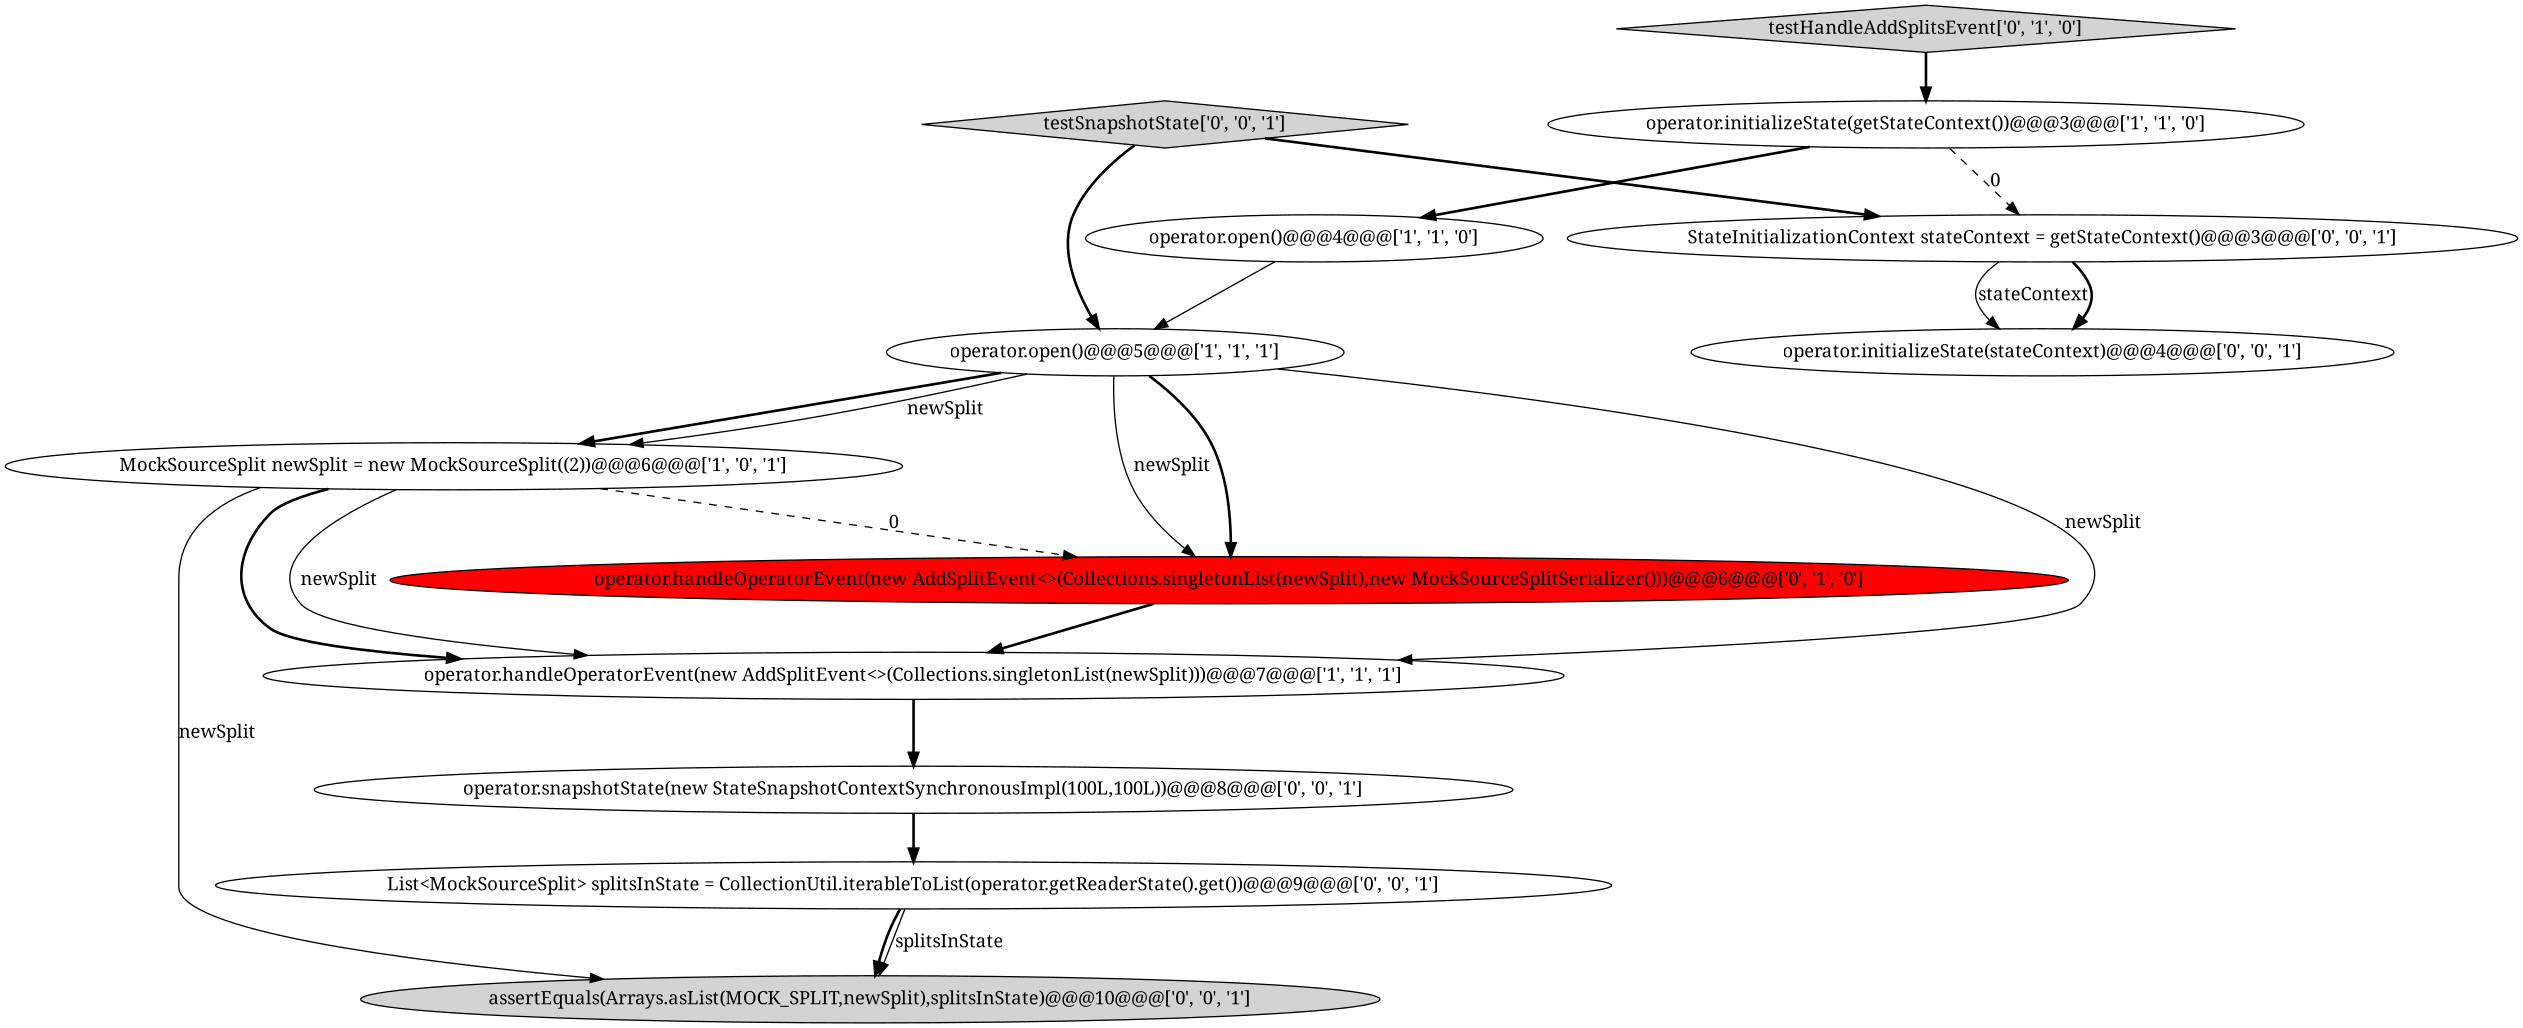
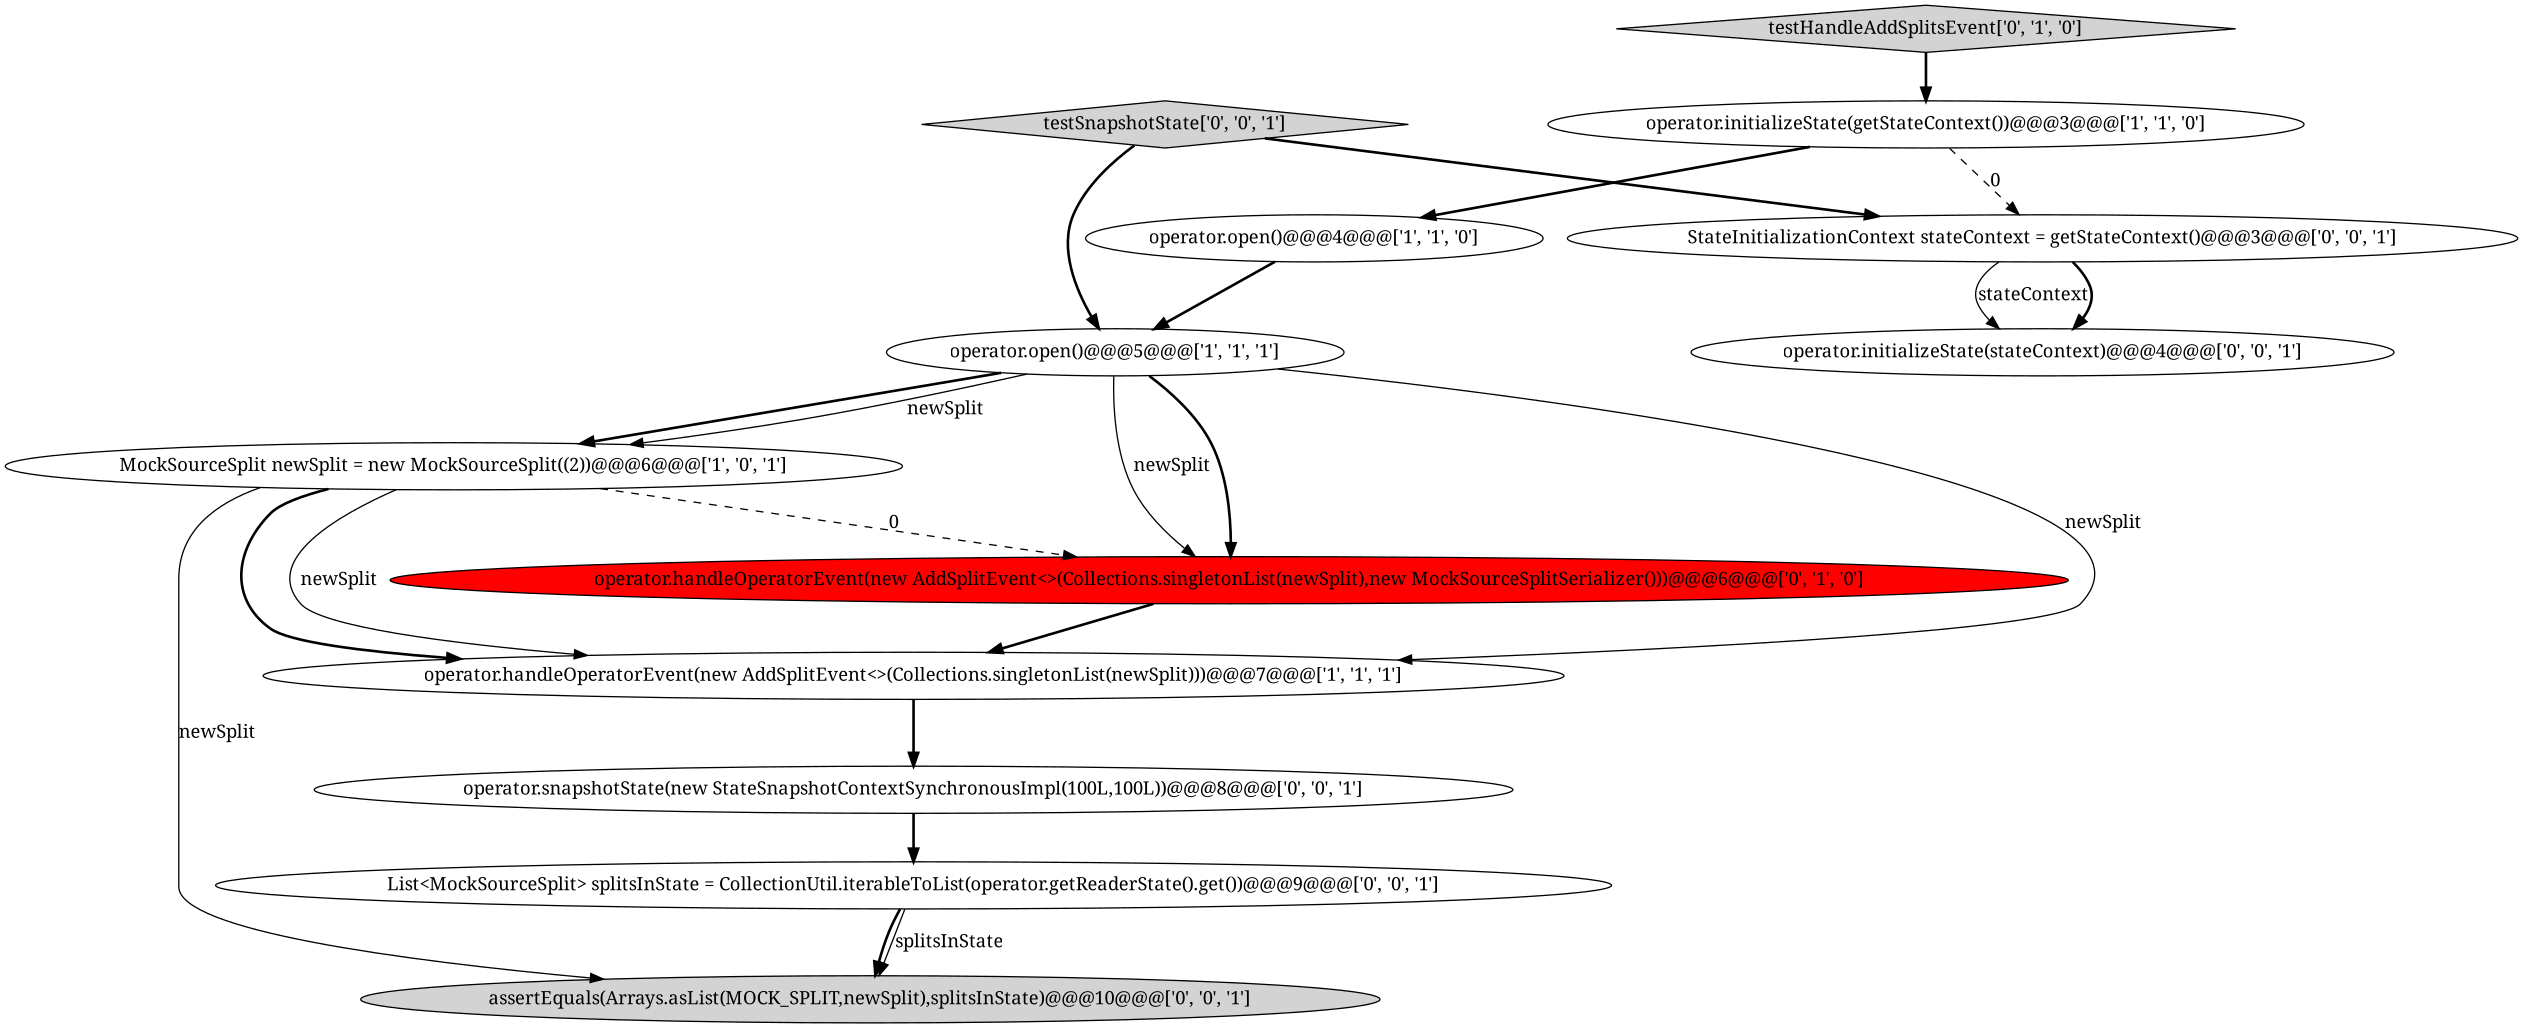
edge "operator.open()@@@4@@@['1', '1', '0']" -> "operator.open()@@@5@@@['1', '1', '1']": style solid -> bold
